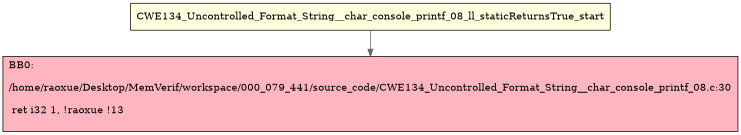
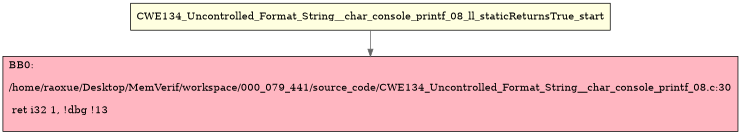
node "BB0:": text "ret i32 1, !raoxue !13" -> "ret i32 1, !dbg !13"
